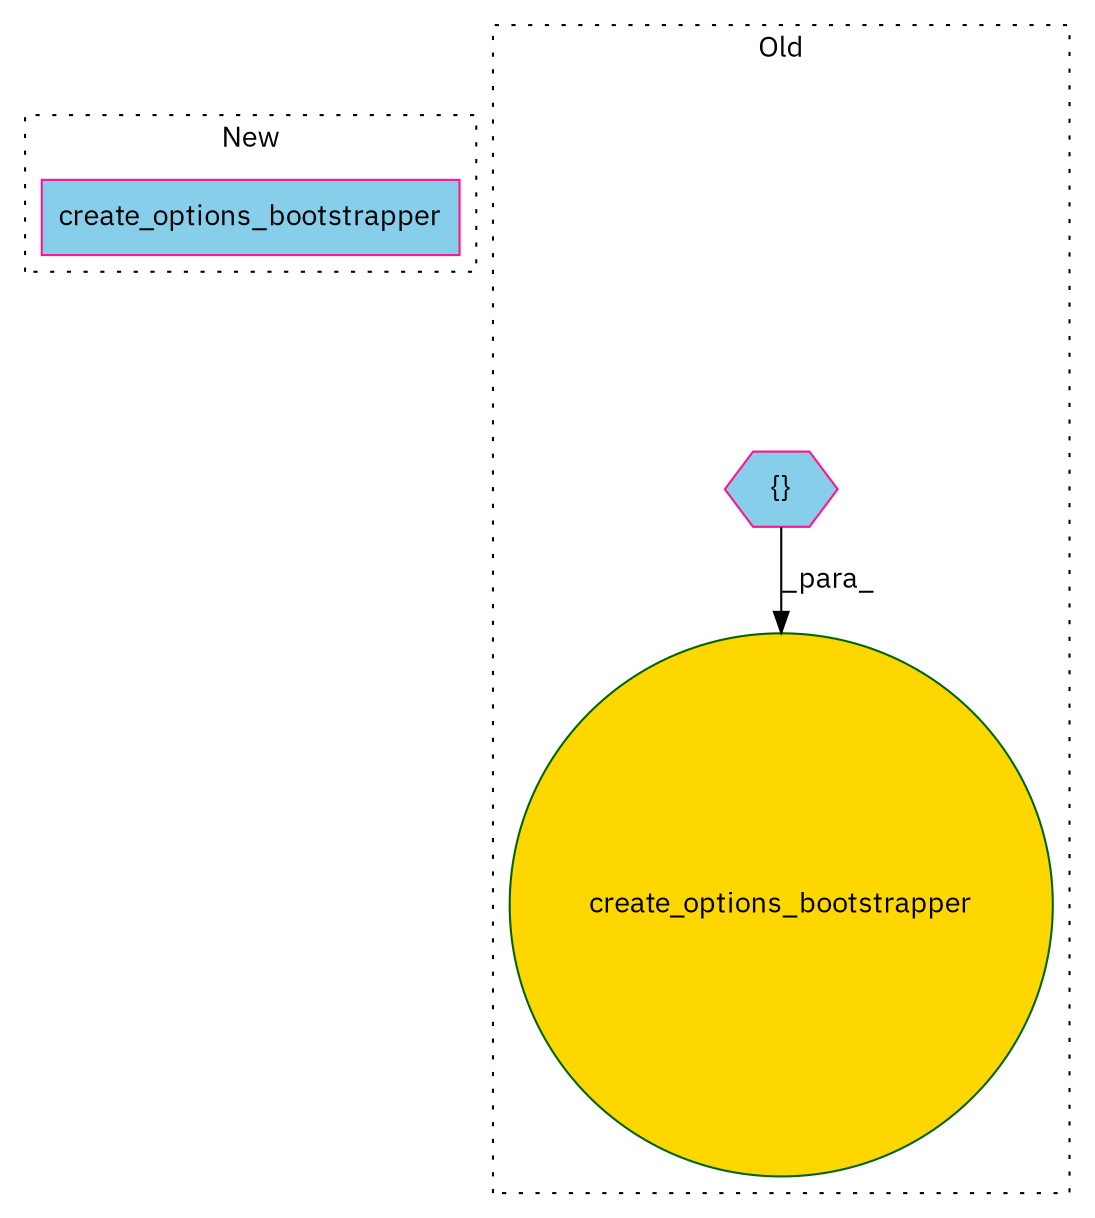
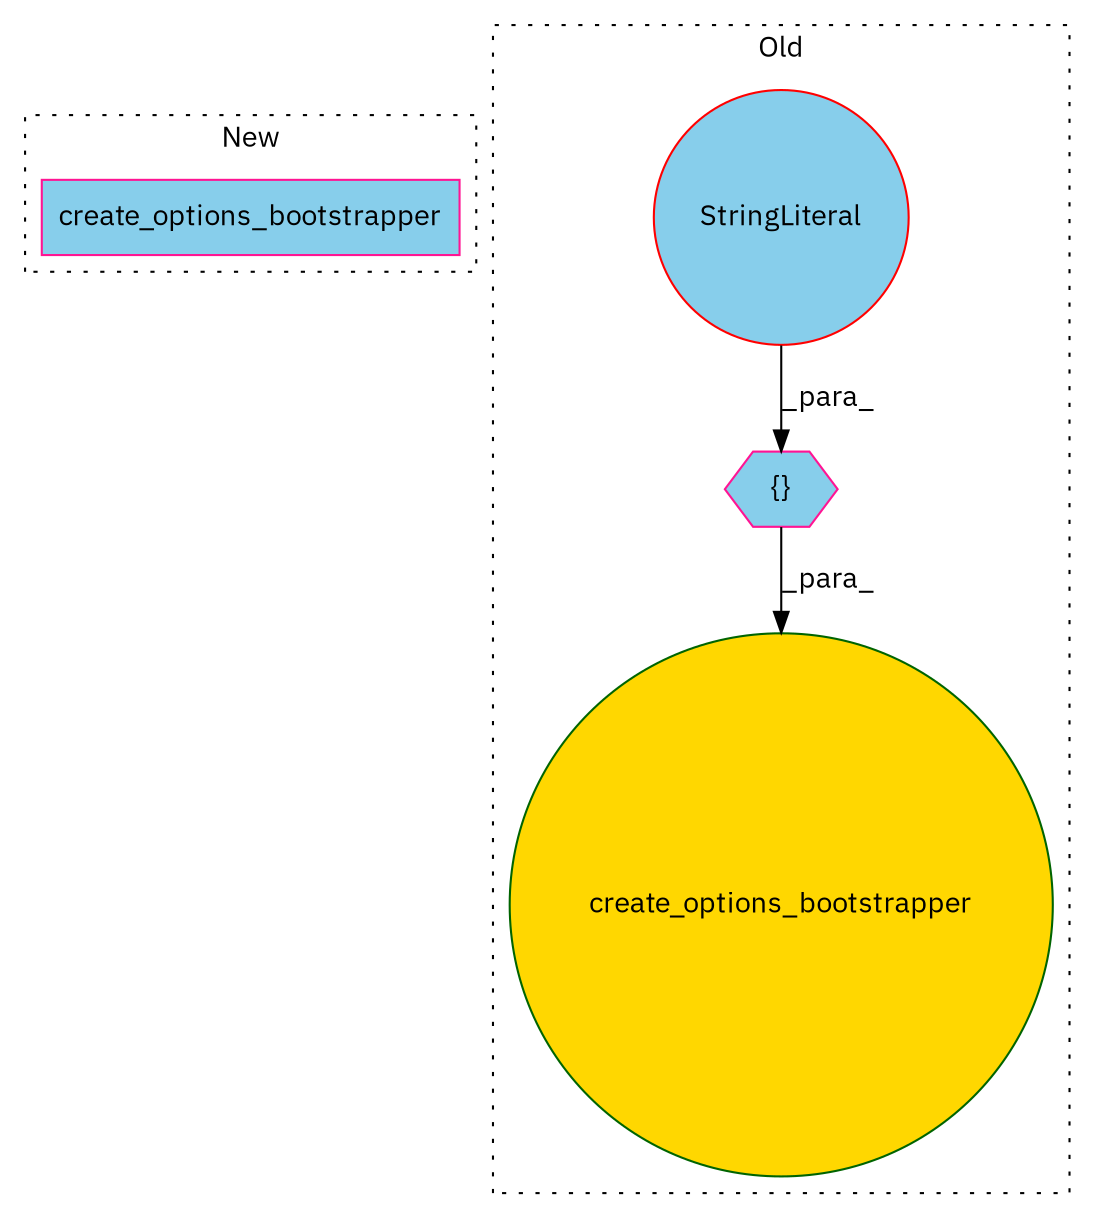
node "StringLiteral": added
